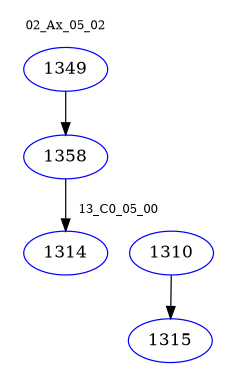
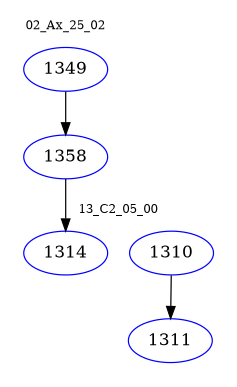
cluster "02_Ax_05_02": label "02_Ax_05_02" -> "02_Ax_25_02"
cluster "13_C0_05_00": label "13_C0_05_00" -> "13_C2_05_00"
node "1315": label "1315" -> "1311"
